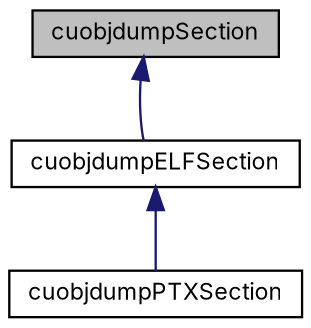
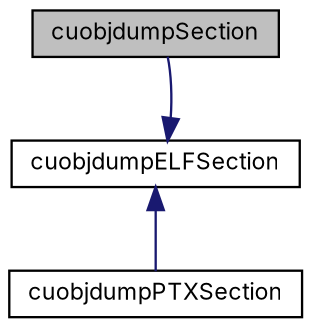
edge "cuobjdumpELFSection" -> "cuobjdumpSection": reversed
